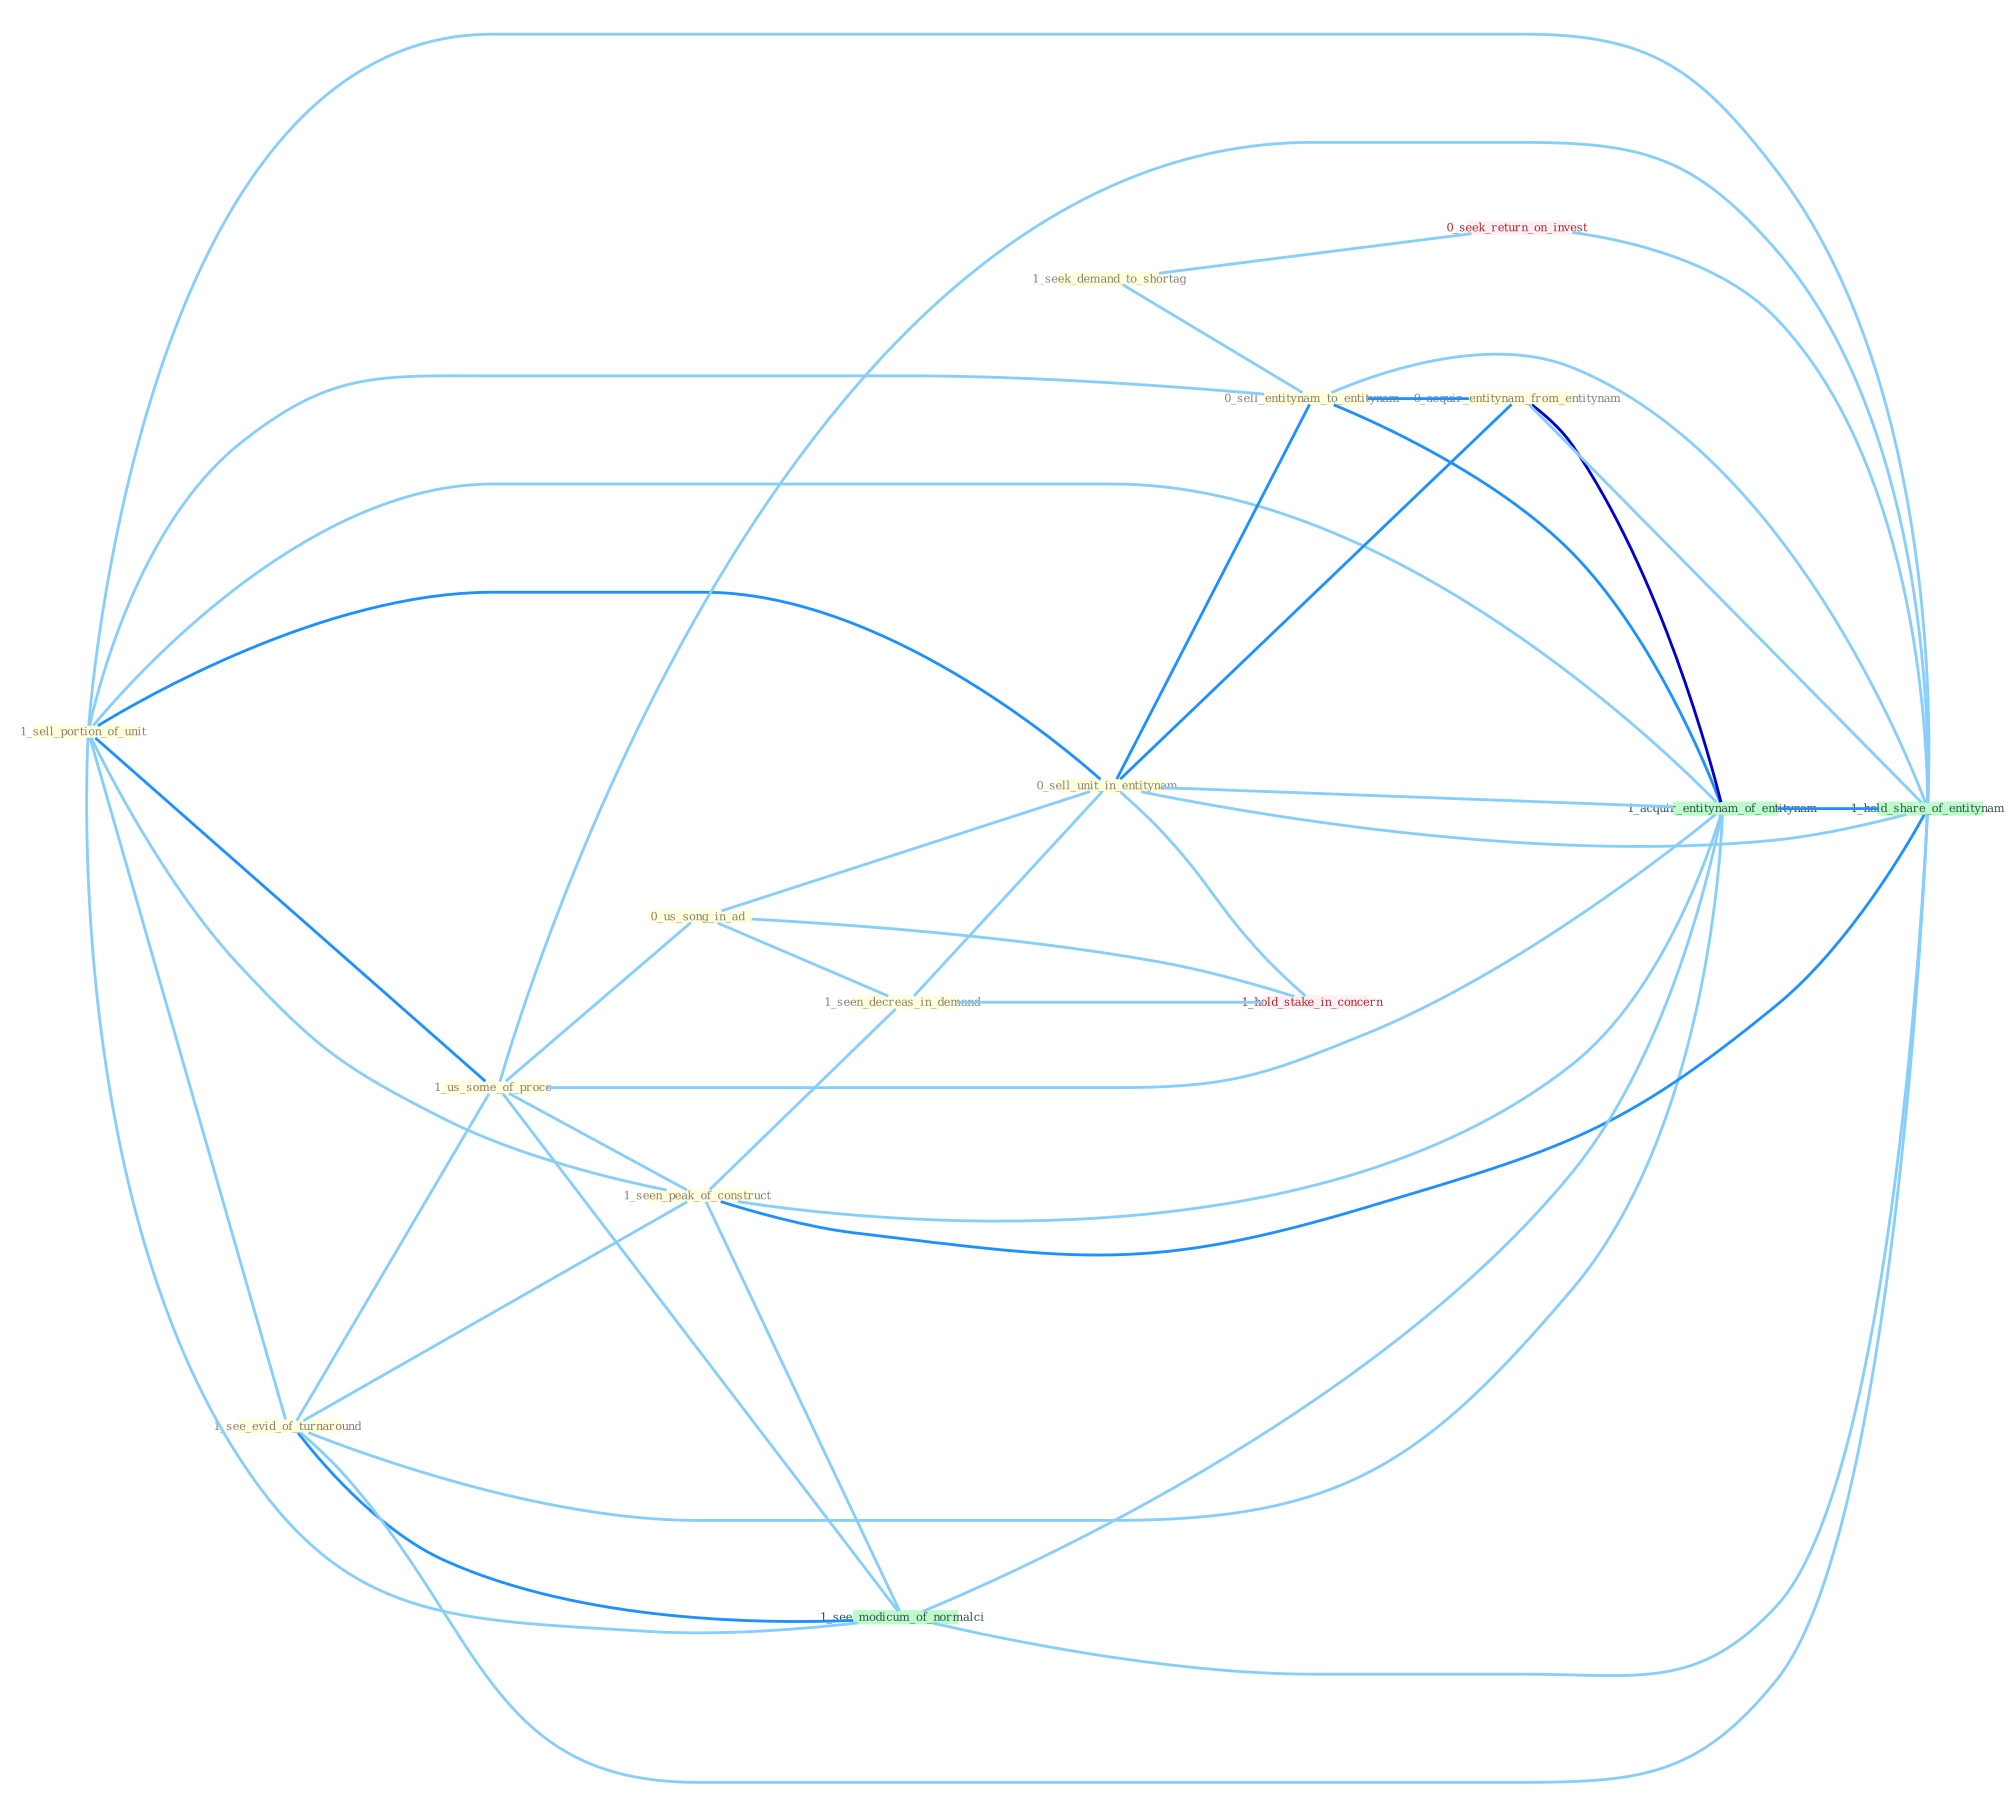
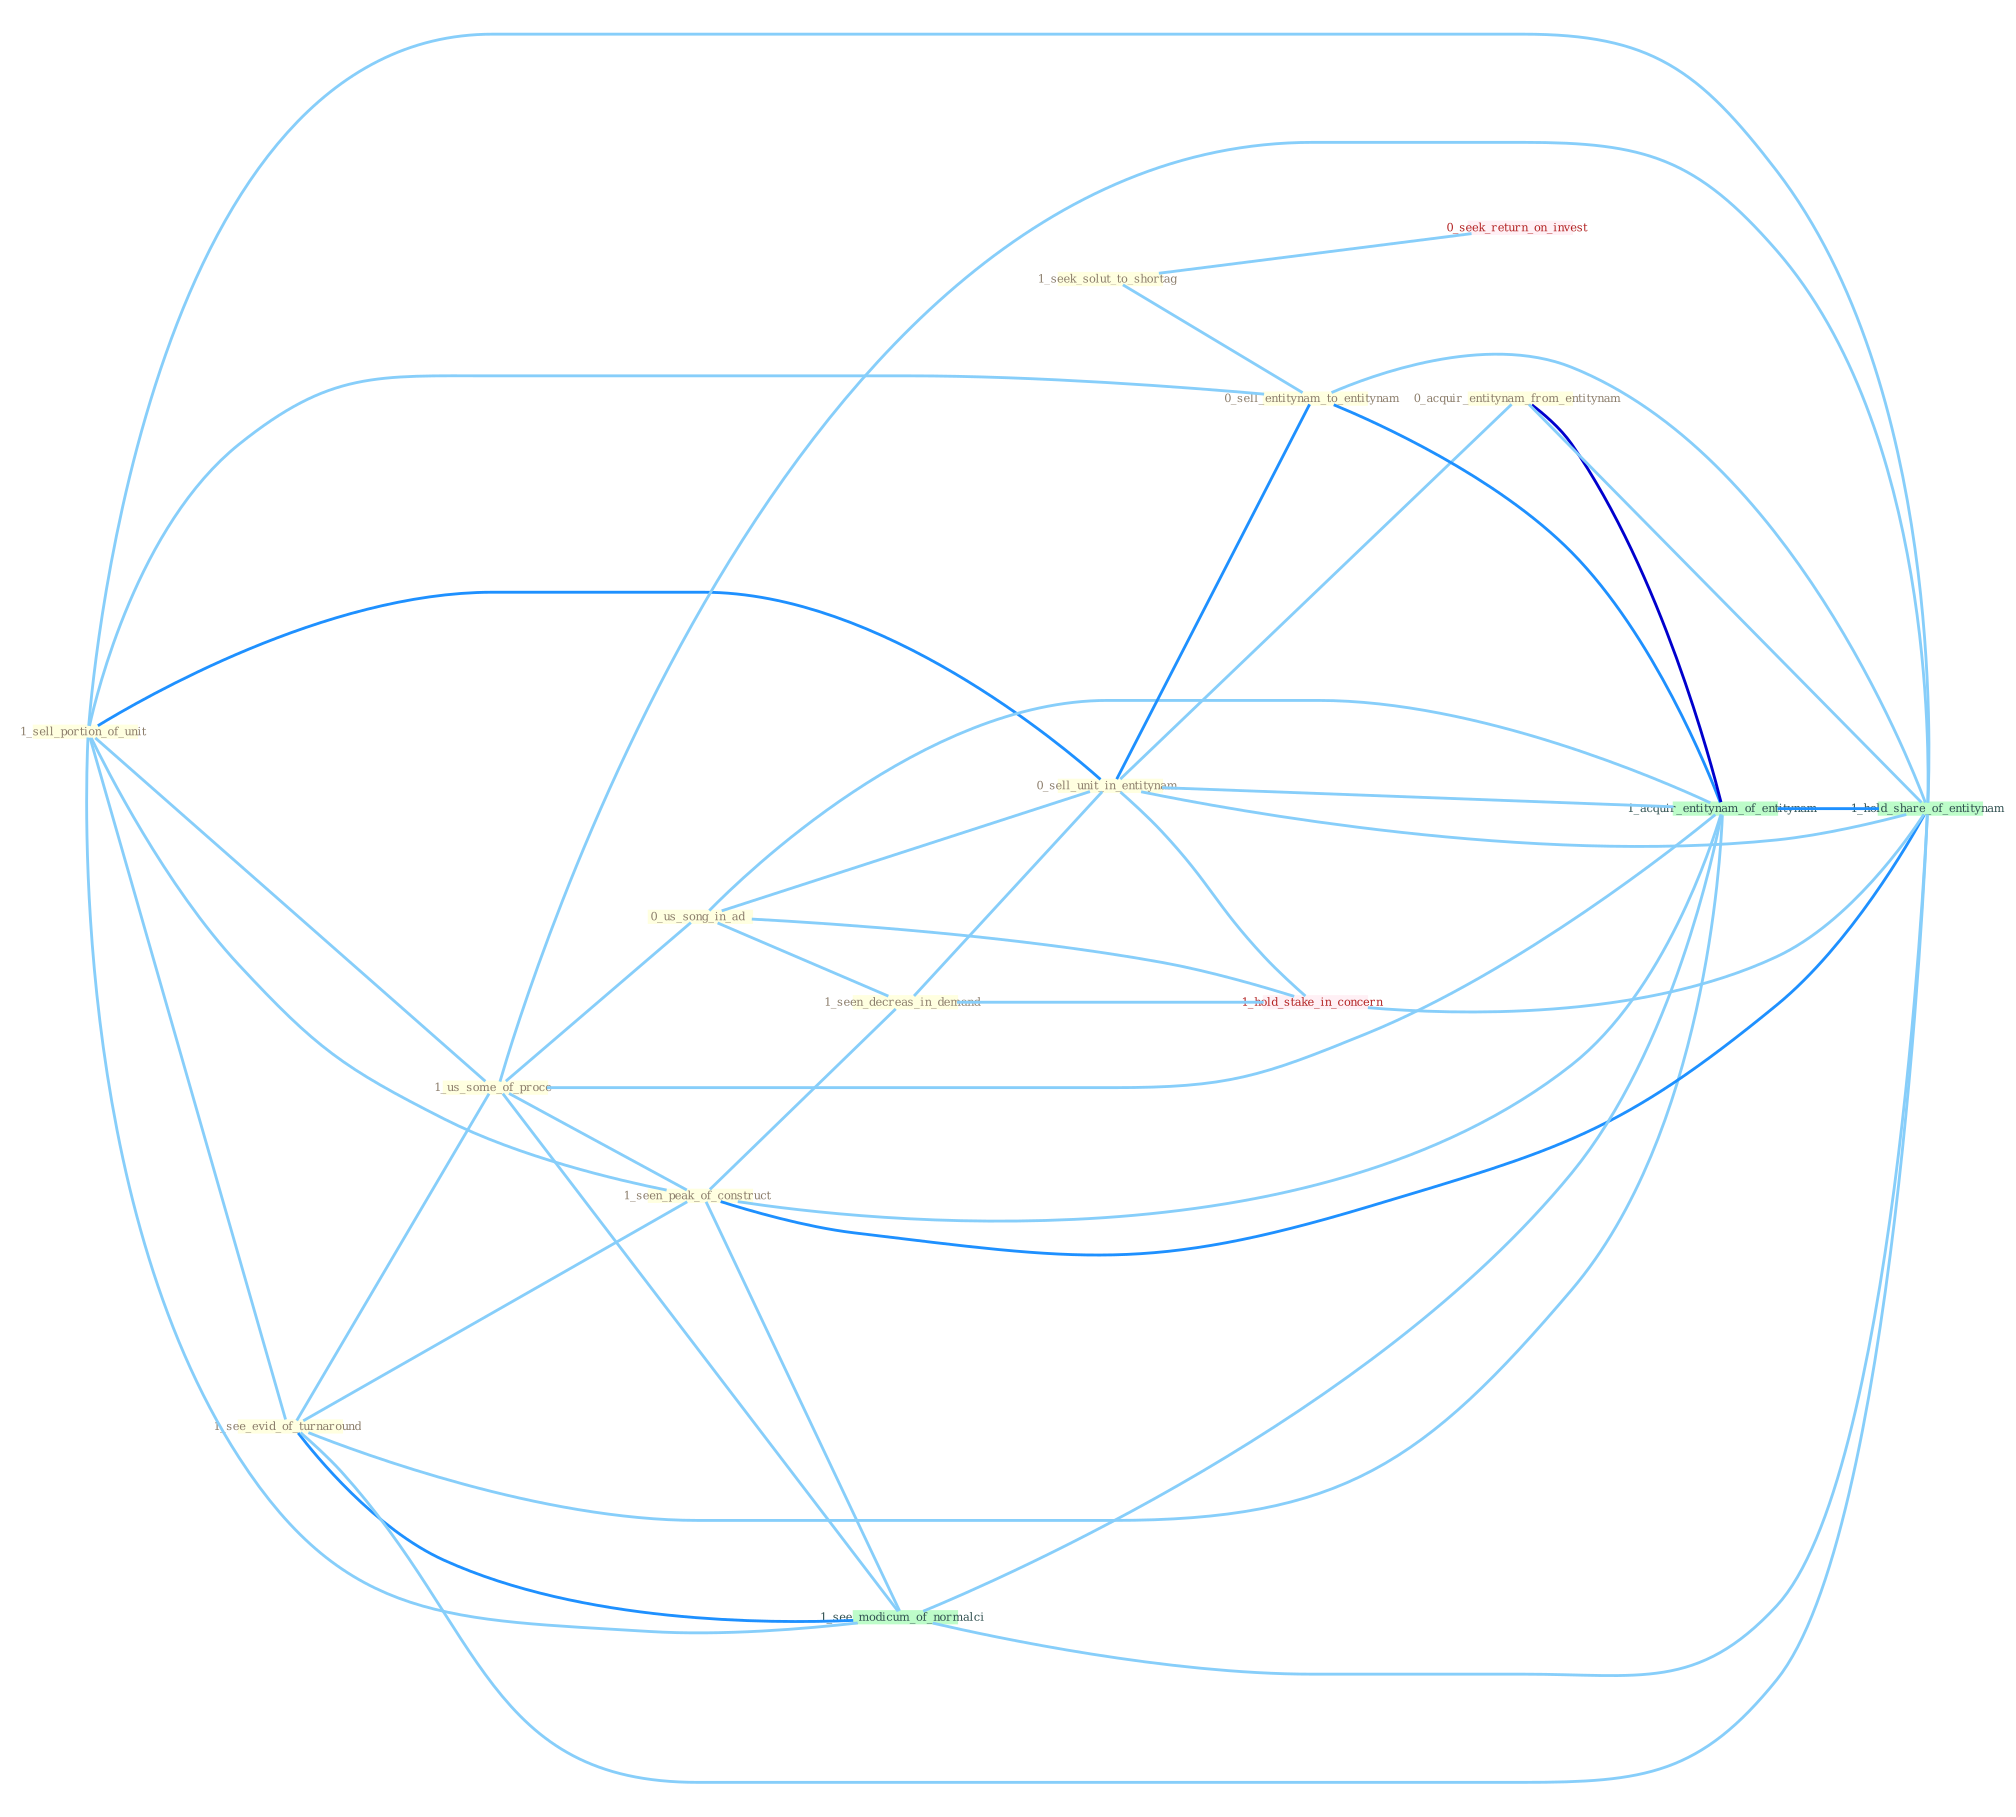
node "1_seek_demand_to_shortag": label "1_seek_demand_to_shortag" -> "1_seek_solut_to_shortag"
edge "0_sell_entitynam_to_entitynam" -- "0_acquir_entitynam_from_entitynam": removed
edge "0_seek_return_on_invest" -- "1_hold_share_of_entitynam": now "1_hold_stake_in_concern" -- "1_hold_share_of_entitynam"
edge "1_sell_portion_of_unit" -- "1_acquir_entitynam_of_entitynam": now "0_us_song_in_ad" -- "1_acquir_entitynam_of_entitynam"
edge "0_acquir_entitynam_from_entitynam" -- "0_sell_unit_in_entitynam": color #1e90ff -> #87cefa
edge "1_sell_portion_of_unit" -- "1_us_some_of_proce": color #1e90ff -> #87cefa
